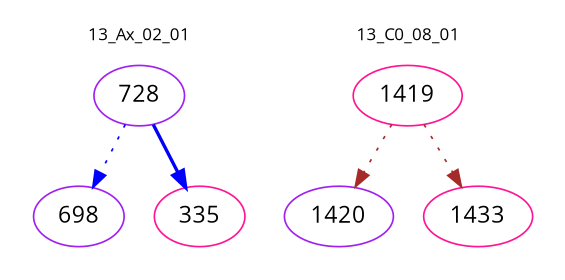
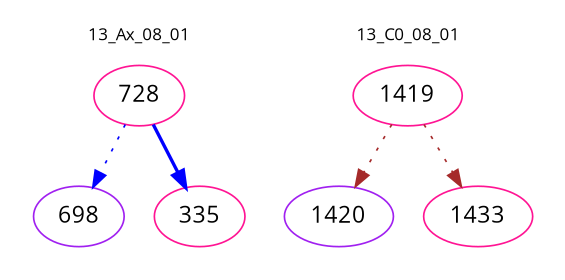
cluster "13_Ax_02_01": label "13_Ax_02_01" -> "13_Ax_08_01"
node "728": color purple -> deeppink
